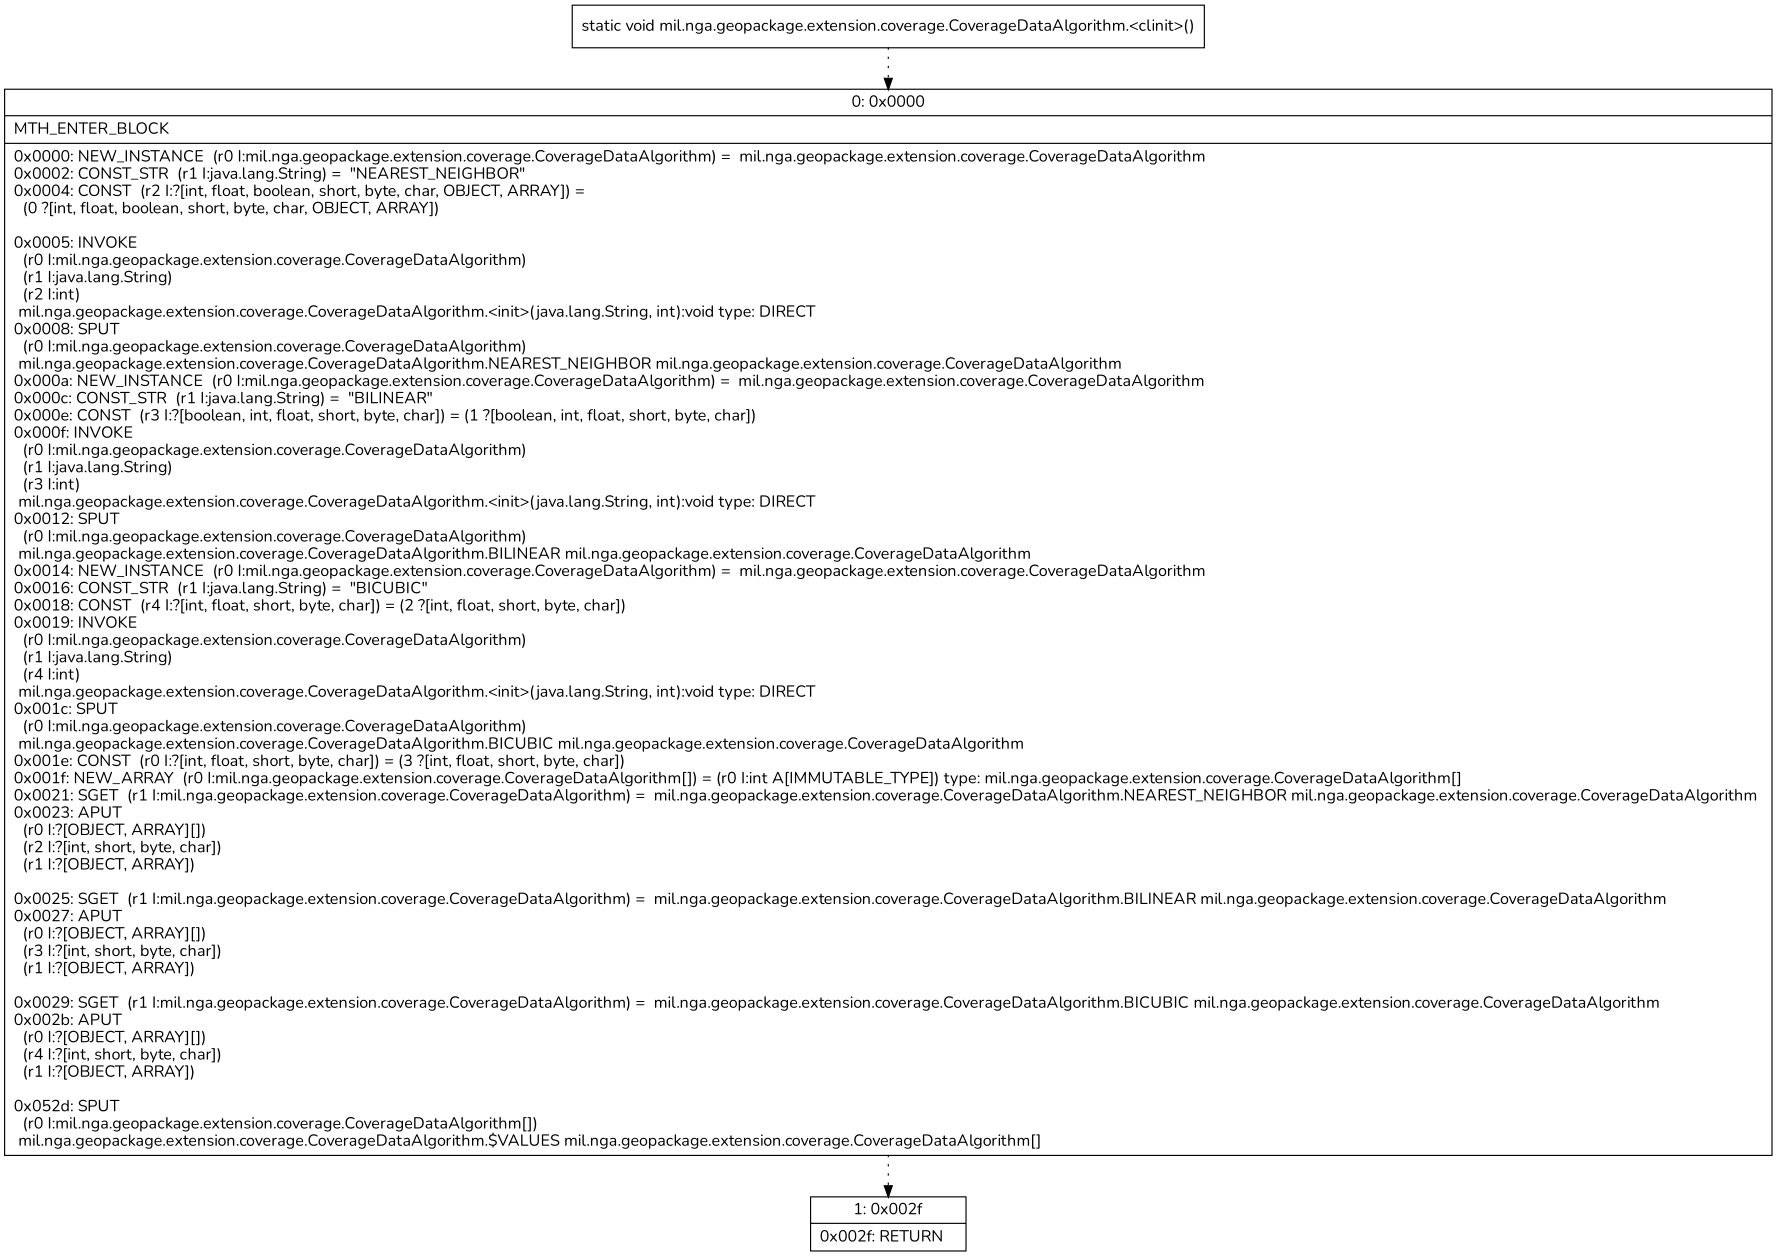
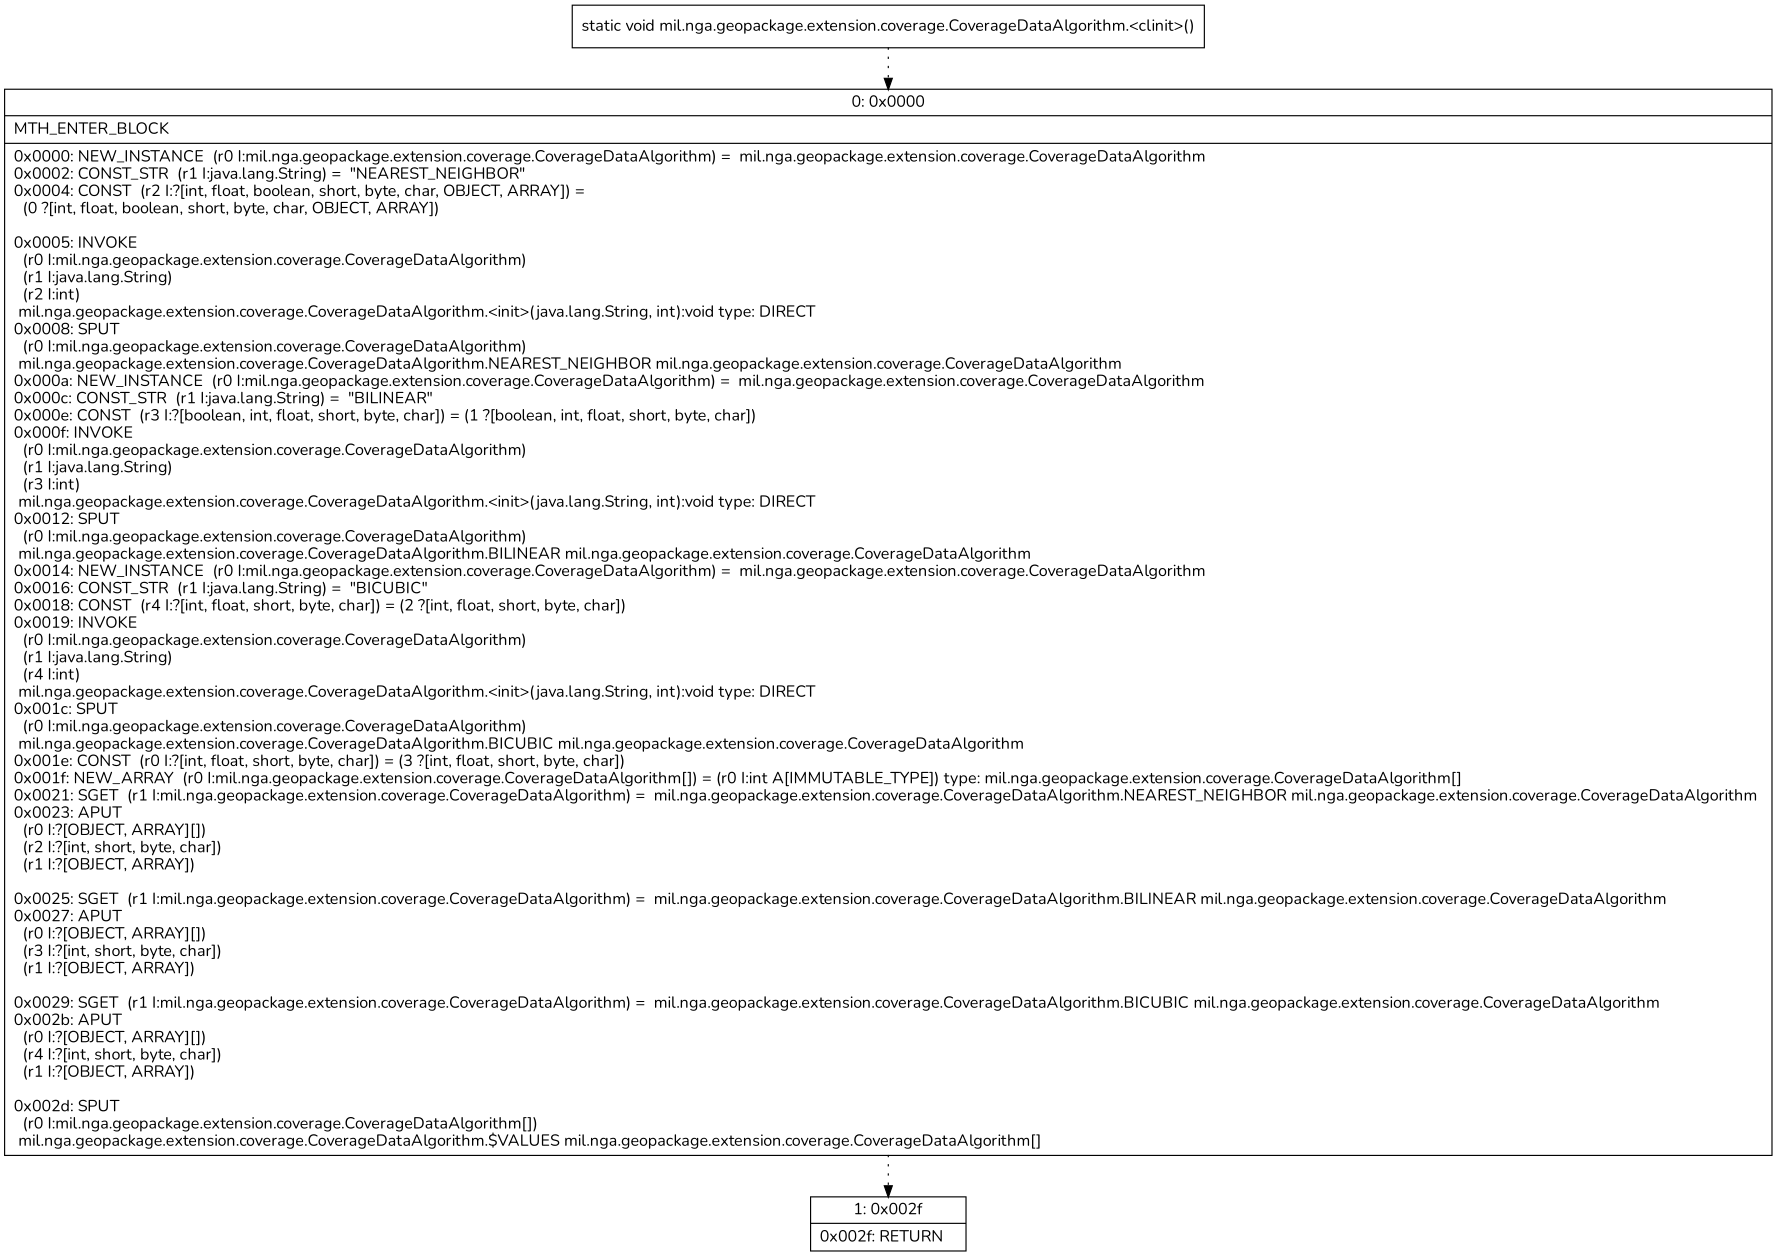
node "0: 0x0000": text "0x052d: SPUT" -> "0x002d: SPUT"
